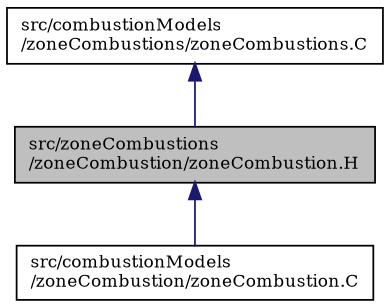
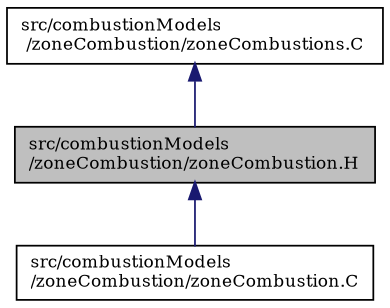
node "src/combustionModels /zoneCombustions/zoneCombustions.C": label "src/combustionModels /zoneCombustions/zoneCombustions.C" -> "src/combustionModels /zoneCombustion/zoneCombustions.C"
node "src/zoneCombustions /zoneCombustion/zoneCombustion.H": label "src/zoneCombustions /zoneCombustion/zoneCombustion.H" -> "src/combustionModels /zoneCombustion/zoneCombustion.H"
